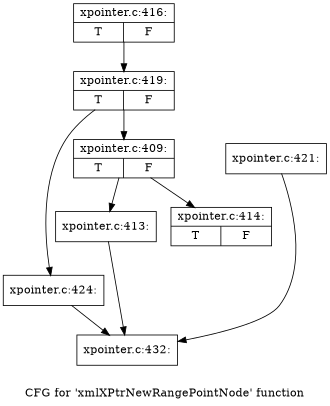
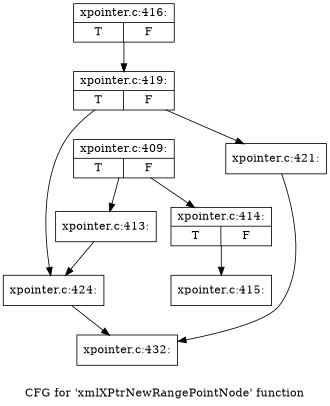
edge "xpointer.c:419:" -> "xpointer.c:409:": now "xpointer.c:419:" -> "xpointer.c:421:"
edge "xpointer.c:413:" -> "xpointer.c:432:": now "xpointer.c:413:" -> "xpointer.c:424:"
node "xpointer.c:415:": added
